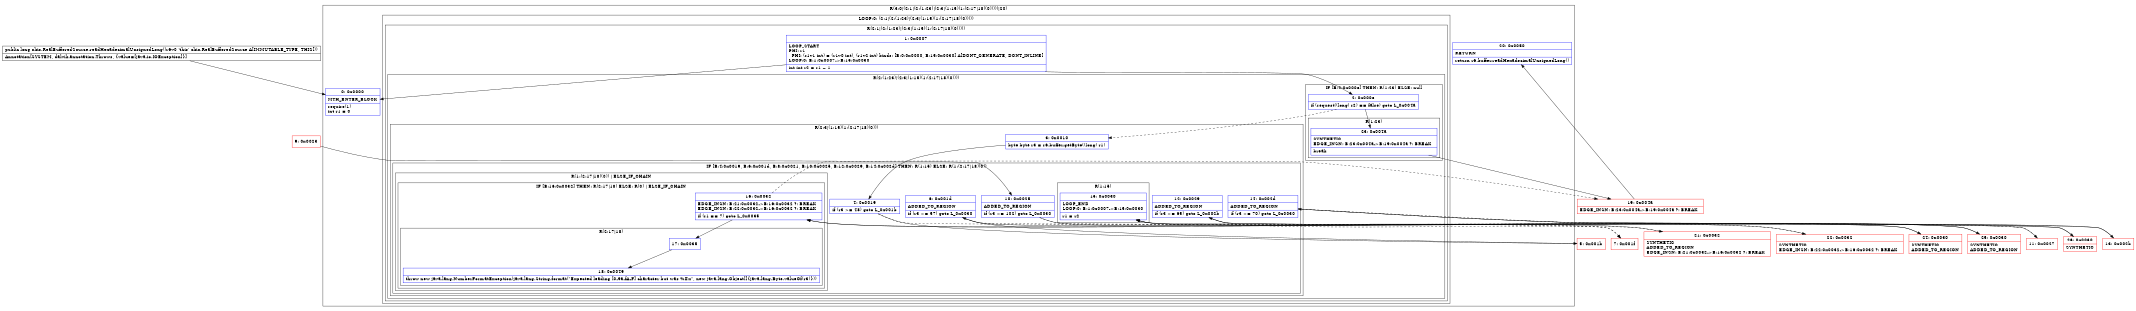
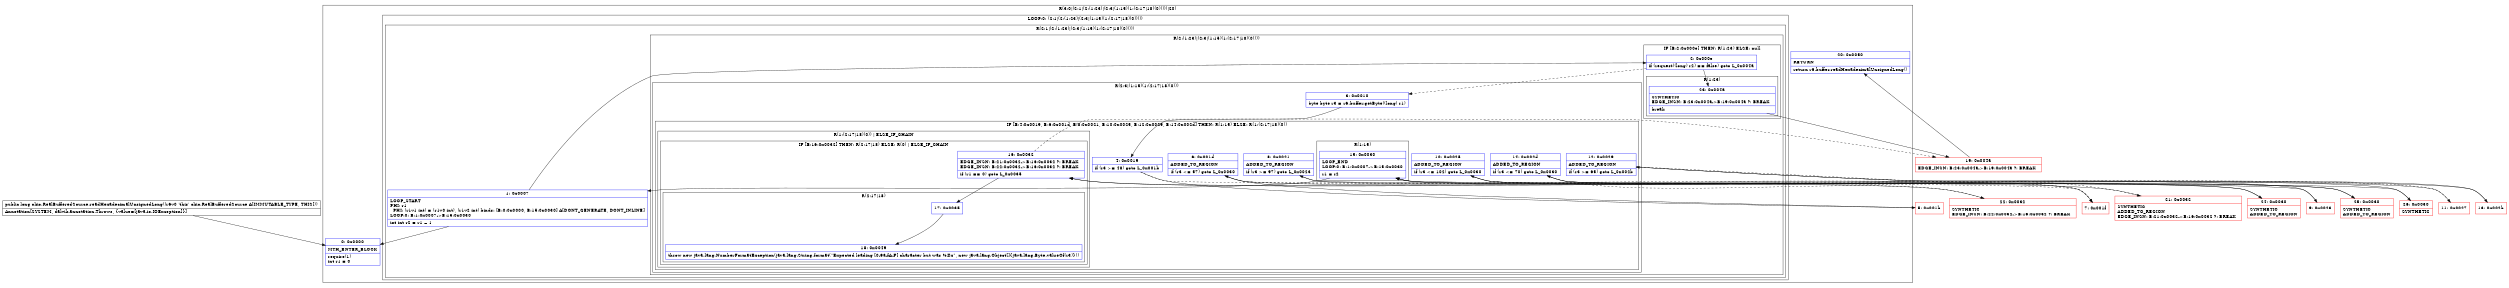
node "8: 0x0021": added
edge "15: 0x0030" -> "1: 0x0007": added
node "16: 0x0032": text "if (r1 == 7) goto L_0x0035" -> "if (r1 == 0) goto L_0x0035"
